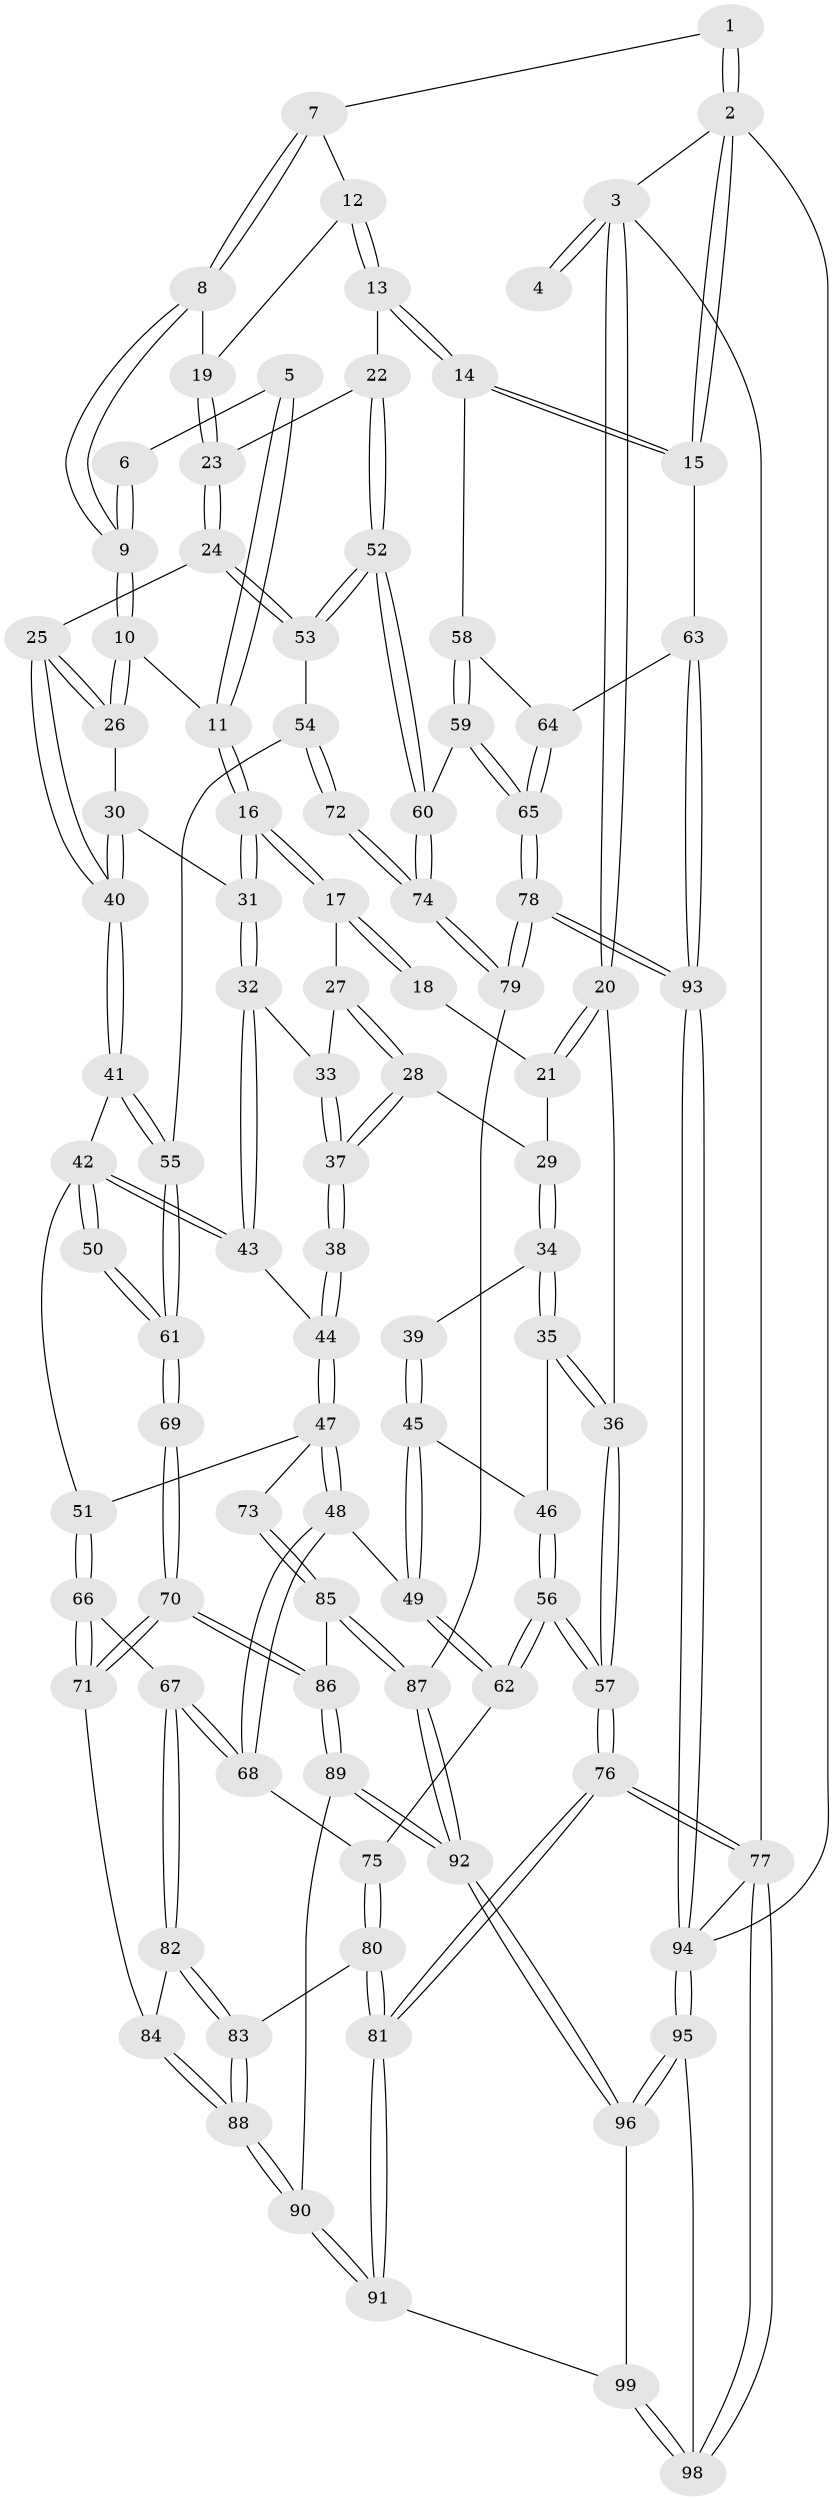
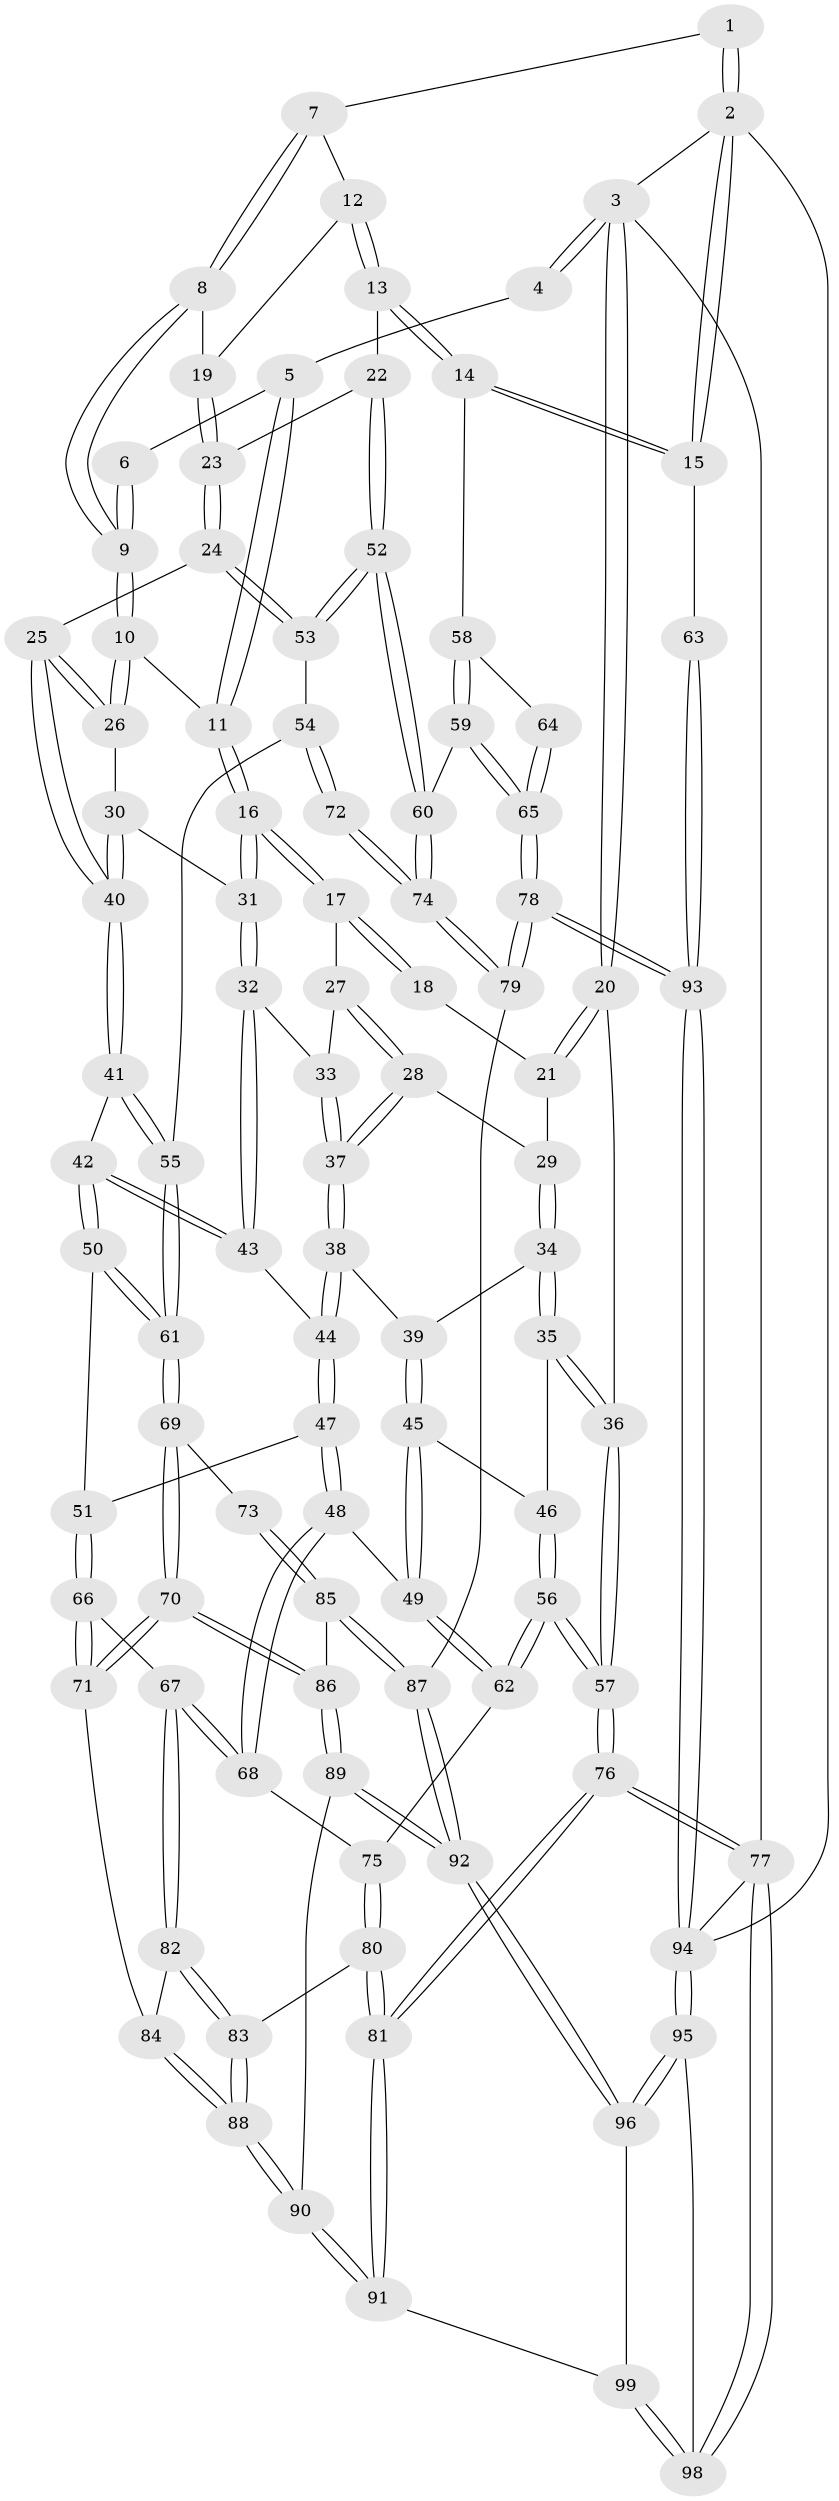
edge "4" -- "5": added
edge "63" -- "64": removed
edge "38" -- "39": added
edge "42" -- "51": now "50" -- "51"
edge "47" -- "73": now "69" -- "73"
